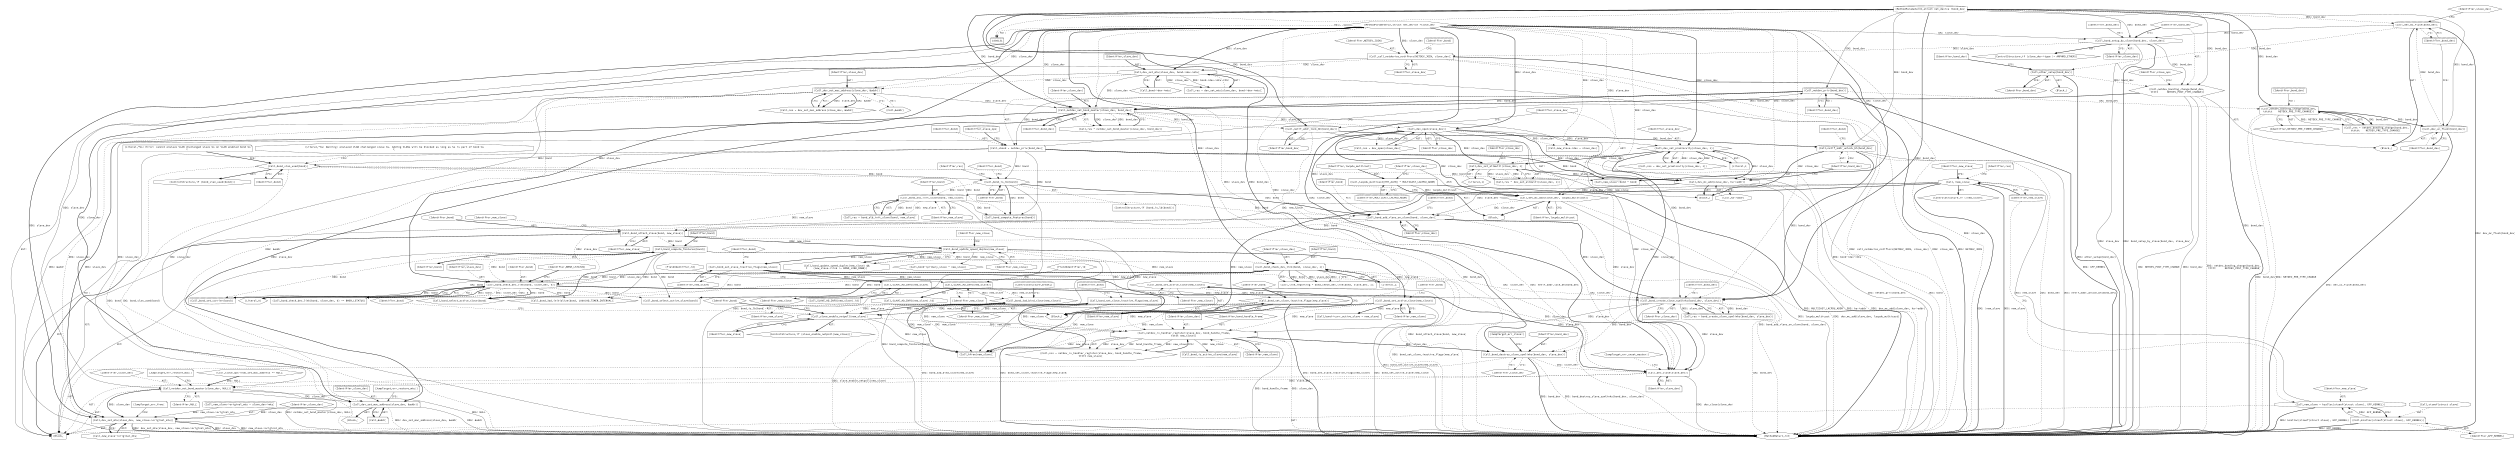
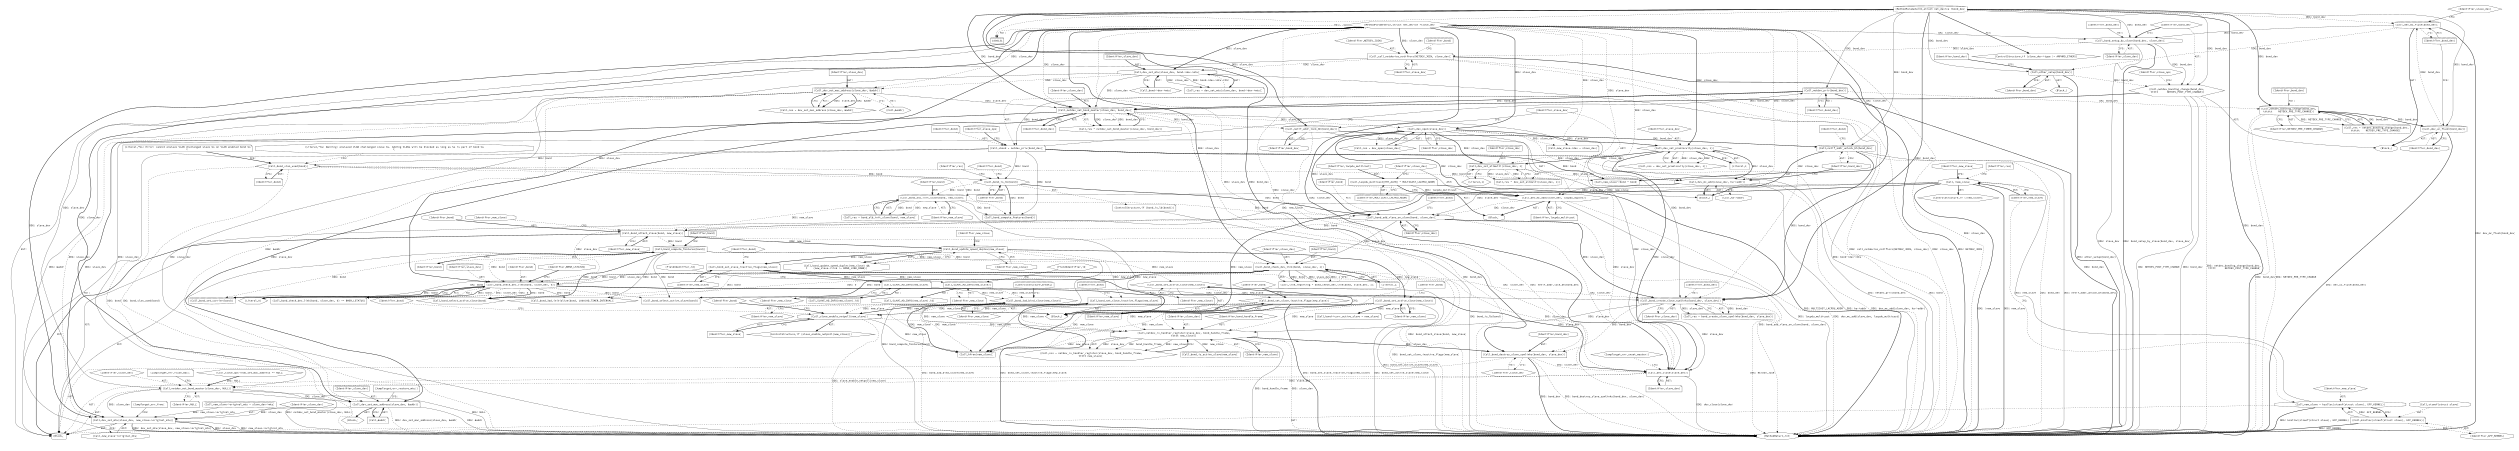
edge "(Call,bond_setup_by_slave(bond_dev, slave_dev))" -> "(ControlStructure,if (slave_dev->type != ARPHRD_ETHER))": now "(MethodParameterIn,struct net_device *bond_dev)" -> "(ControlStructure,if (slave_dev->type != ARPHRD_ETHER))"
edge "(MethodParameterIn,struct net_device *bond_dev)" -> "(Call,netif_addr_lock_bh(bond_dev))": label "DDG: bond_dev" -> "DDG: slave_dev"
edge "(MethodParameterIn,struct net_device *bond_dev)" -> "(Call,ether_setup(bond_dev))": added, label "DDG: bond_dev"
edge "(Call,dev_open(slave_dev))" -> "(Call,dev_set_promiscuity(slave_dev, 1))": style solid -> bold
edge "(Call,res = dev_set_promiscuity(slave_dev, 1))" -> "(Call,dev_set_promiscuity(slave_dev, 1))": style bold -> solid
edge "(Call,dev_open(slave_dev))" -> "(Call,dev_mc_add(slave_dev, ha->addr))": style bold -> dashed
edge "(Call,dev_set_allmulti(slave_dev, 1))" -> "(Call,dev_mc_add(slave_dev, ha->addr))": style bold -> dashed
node "(ControlStructure,if (bond_vlan_used(bond)))": removed
node "(Call,dev_mc_add(slave_dev, lacpdu_multicast))": label "(Call,dev_mc_add(slave_dev, lacpdu_multicast))" -> "(Call,dev_mc_add(slave_dev, lacpdu_duplex))"
edge "(Call,bond_add_vlans_on_slave(bond, slave_dev))" -> "(Call,bond_check_dev_link(bond, slave_dev, 1))": added, label "DDG: slave_dev"
node "(Call,bond->primary_slave = new_slave)": removed
edge "(Call,netdev_priv(bond_dev))" -> "(MethodReturn,int)": label "DDG: GFP_KERNEL" -> "DDG: bond_dev"
edge "(Call,bond_check_dev_link(bond, slave_dev, 1))" -> "(Call,bond_3ad_initialize(bond, 1000/AD_TIMER_INTERVAL))": label "DDG: bond" -> "DDG: 0"
edge "(Call,bond_check_dev_link(bond, slave_dev, 0))" -> "(Call,bond_create_slave_symlinks(bond_dev, slave_dev))": label "DDG: !new_slave" -> "DDG: slave_dev"
edge "(Call,res = bond_create_slave_symlinks(bond_dev, slave_dev))" -> "(Call,bond_create_slave_symlinks(bond_dev, slave_dev))": style bold -> solid
node "(JumpTarget,err_close:)": removed
node "(JumpTarget,err_restore_mac:)": label "(JumpTarget,err_restore_mac:)" -> "(JumpTarget,err_flush_mac:)"
edge "(Call,bond_create_slave_symlinks(bond_dev, slave_dev))" -> "(MethodReturn,int)": label "DDG: bond_dev" -> "DDG: NETDEV_JOIN"
edge "(Call,netdev_set_bond_master(slave_dev, NULL))" -> "(Call,dev_set_mtu(slave_dev, new_slave->original_mtu))": style bold -> solid
edge "(Call,dev_set_mtu(slave_dev, new_slave->original_mtu))" -> "(Call,new_slave->original_mtu)": style bold -> dashed
edge "(Identifier,GFP_KERNEL)" -> "(Call,kzalloc(sizeof(struct slave), GFP_KERNEL))": style solid -> dashed
edge "(Call,new_slave->original_mtu)" -> "(Call,dev_set_mtu(slave_dev, new_slave->original_mtu))": style bold -> solid
edge "(Call,kzalloc(sizeof(struct slave), GFP_KERNEL))" -> "(Identifier,GFP_KERNEL)": label "CFG: " -> "DDG: 1"
edge "(Call,bond_is_lb(bond))" -> "(MethodReturn,int)": now "(ControlStructure,if (bond_is_lb(bond)))" -> "(MethodReturn,int)"
